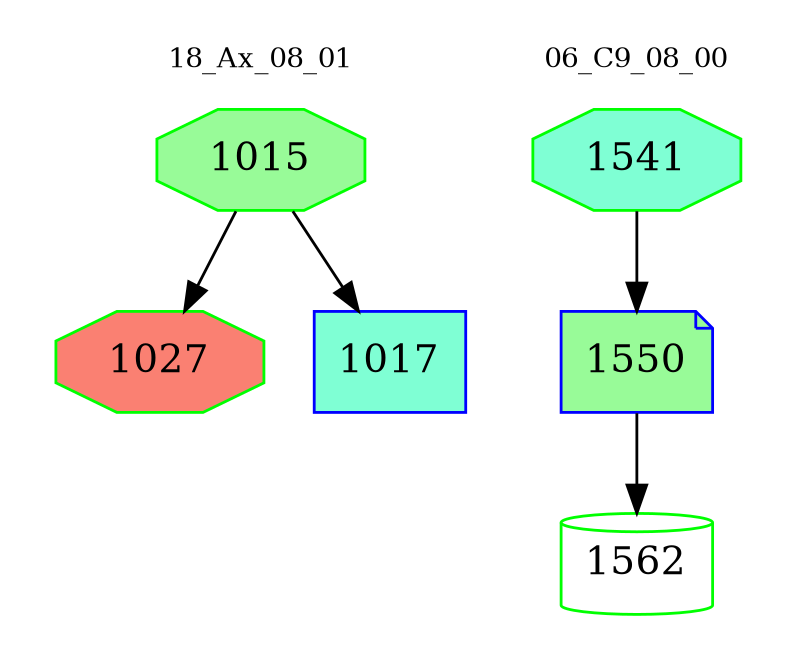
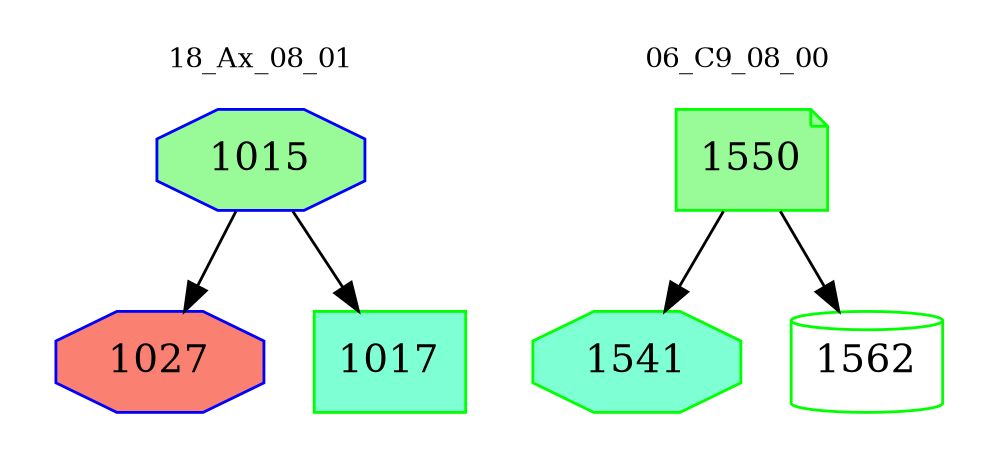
node "1015": color green -> blue
edge "1541" -> "1550": reversed
node "1027": color green -> blue
node "1017": color blue -> green
node "1550": color blue -> green
